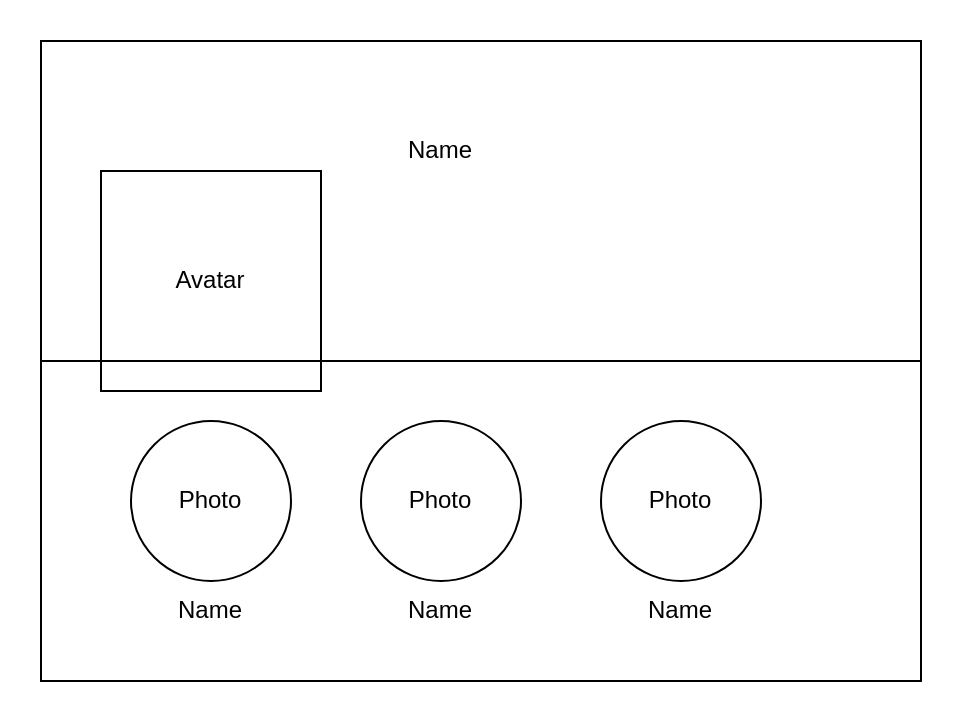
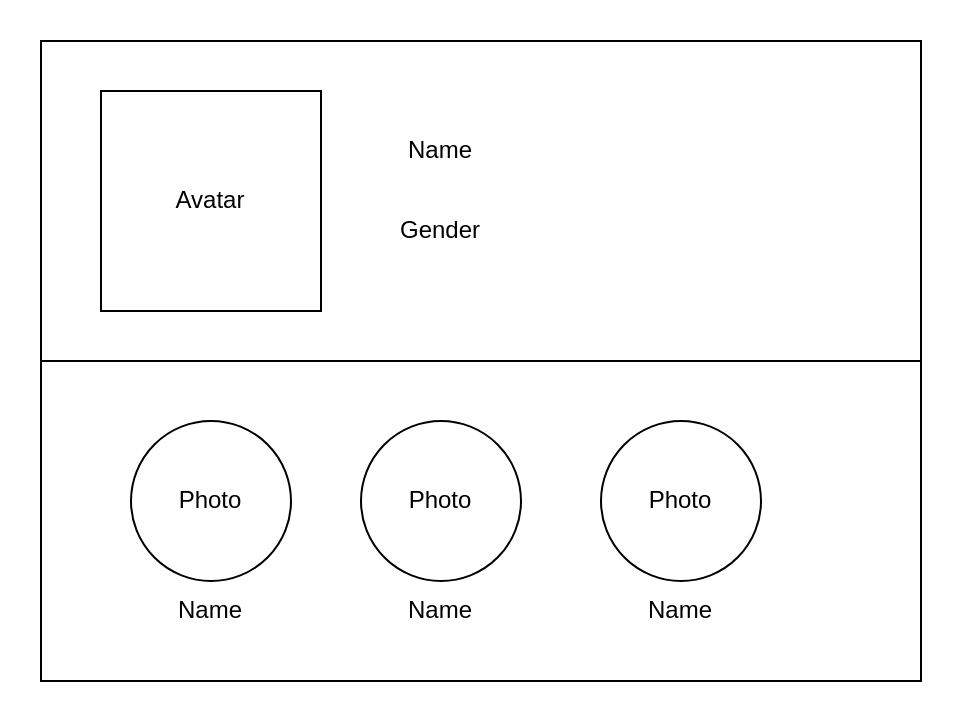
node "Gender": added
node "Avatar": moved (211, 281) -> (211, 201)
